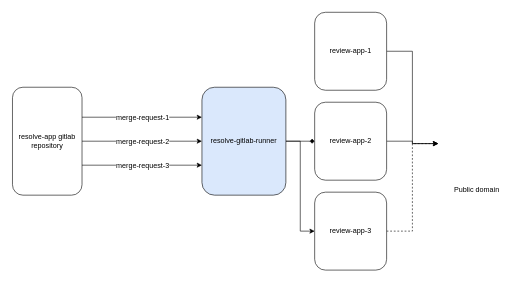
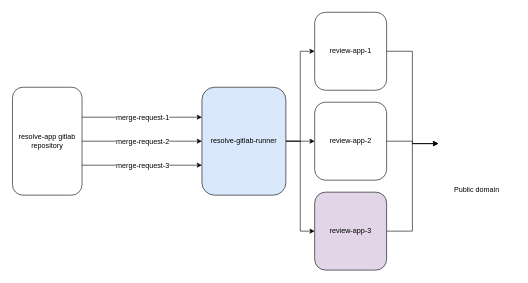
edge "resolve-gitlab-runner" -> "review-app-1": added
edge "resolve-gitlab-runner" -> "review-app-2": arrowhead diamond -> classic
edge "review-app-3" -> "Public domain": style dashed -> solid
node "review-app-3": fillcolor #ffffff -> #e1d5e7
